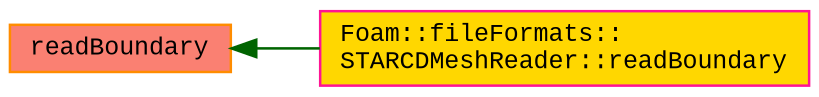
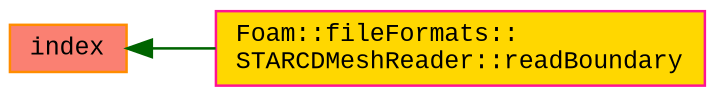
node "readBoundary": label "readBoundary" -> "index"
